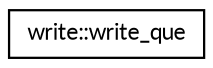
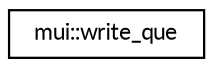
node "write::write_que": label "write::write_que" -> "mui::write_que"
